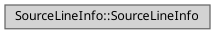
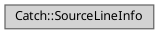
node "SourceLineInfo::SourceLineInfo": label "SourceLineInfo::SourceLineInfo" -> "Catch::SourceLineInfo"
